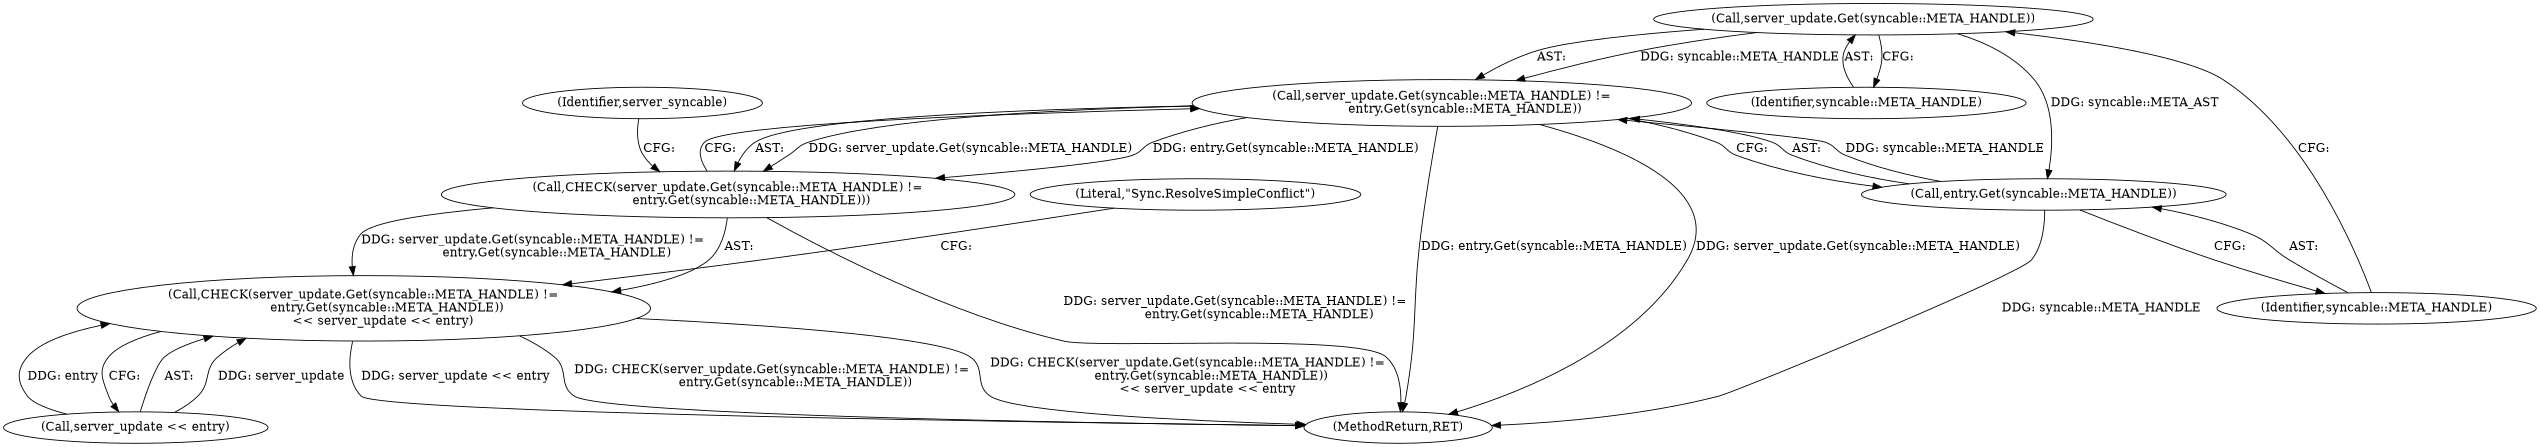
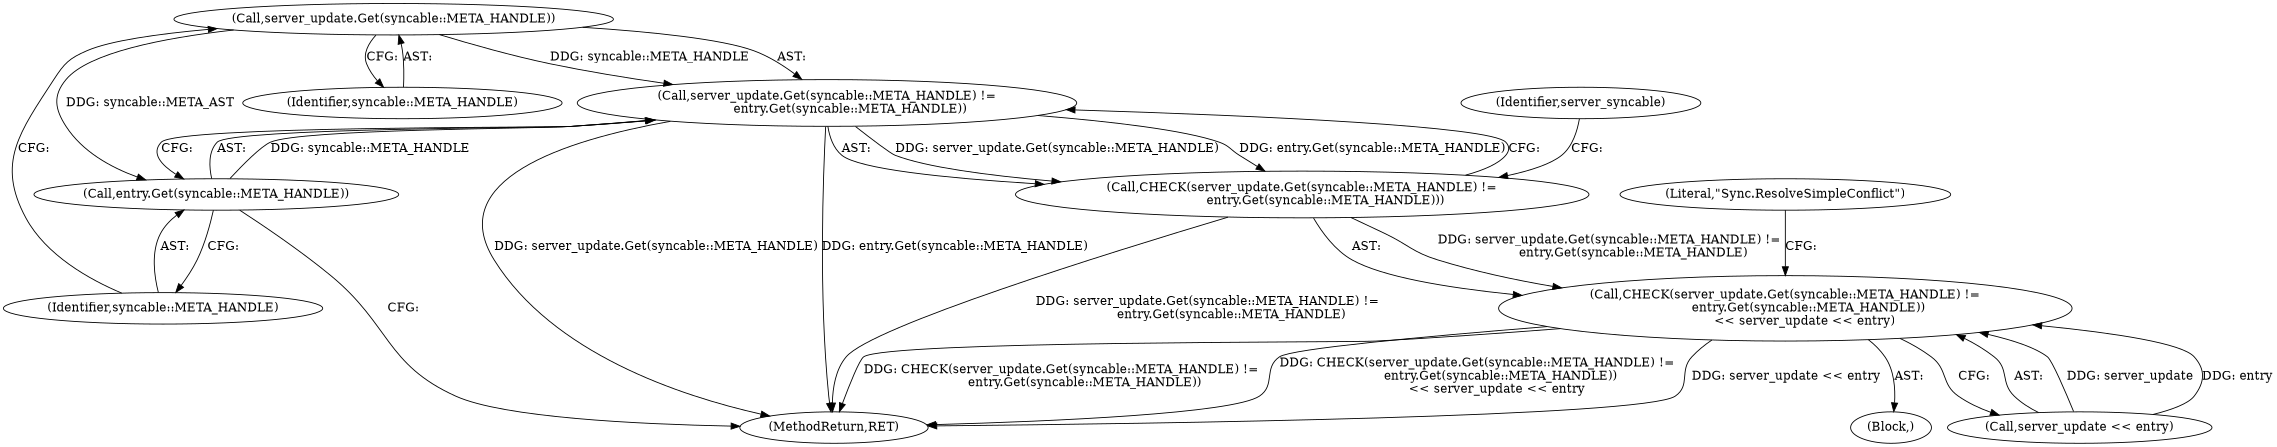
edge "(Call,entry.Get(syncable::META_HANDLE))" -> "(MethodReturn,RET)": label "DDG: syncable::META_HANDLE" -> "CFG: "
node "(Block,)": added
